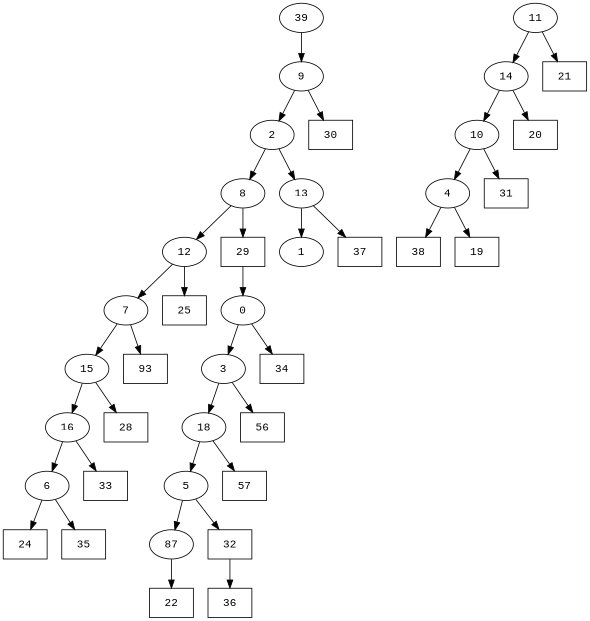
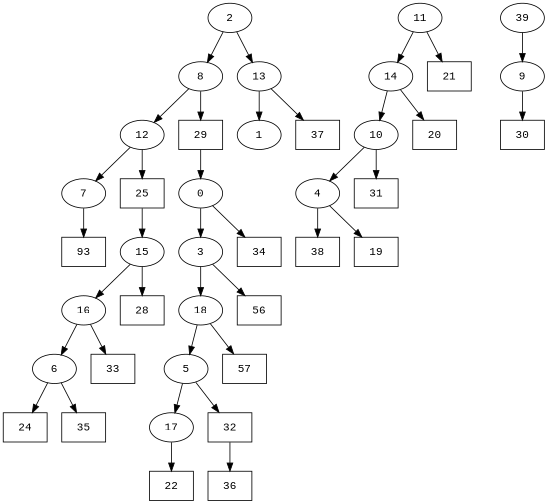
edge "9" -> "2": removed
edge "7" -> "15": now "25" -> "15"
node "87": label "87" -> "17"
